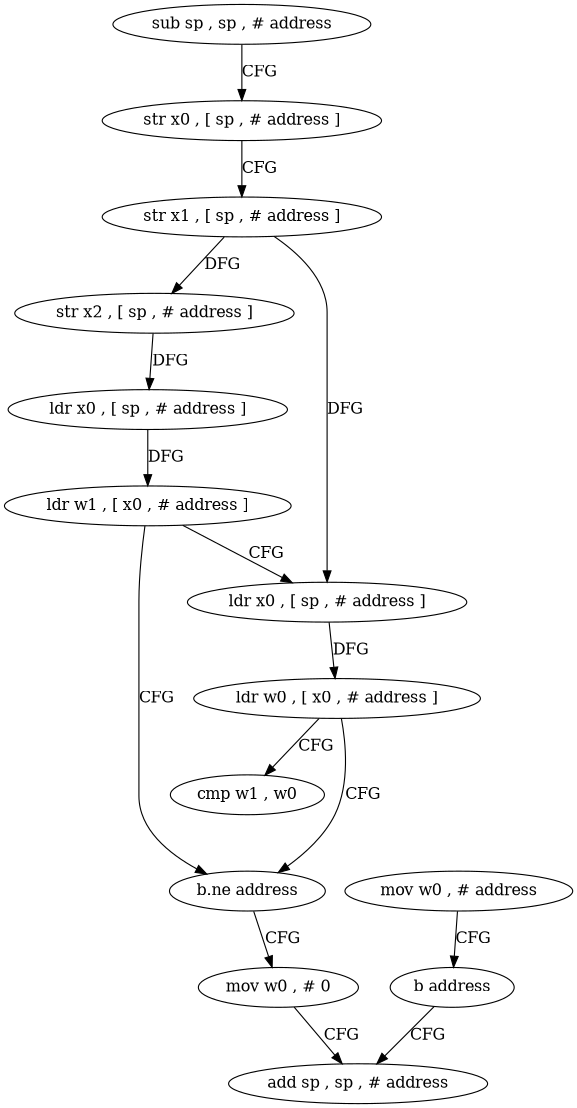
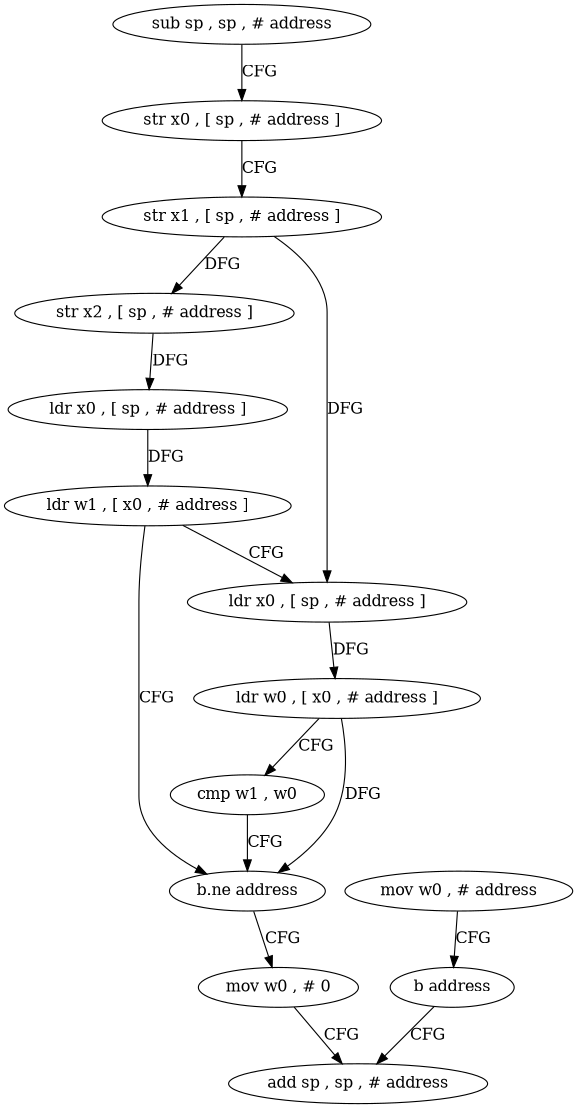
edge "ldr w0 , [ x0 , # address ]" -> "b.ne address": label "CFG" -> "DFG"
edge "cmp w1 , w0" -> "b.ne address": added, label "CFG"
